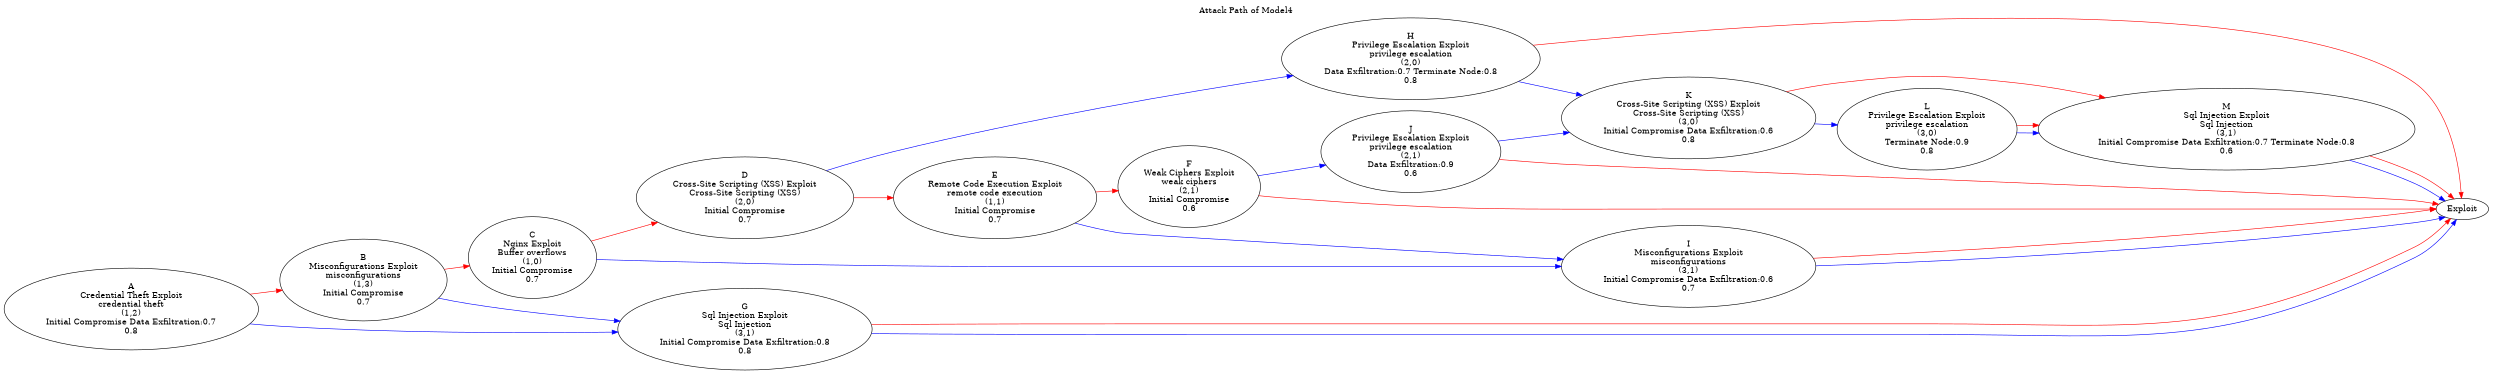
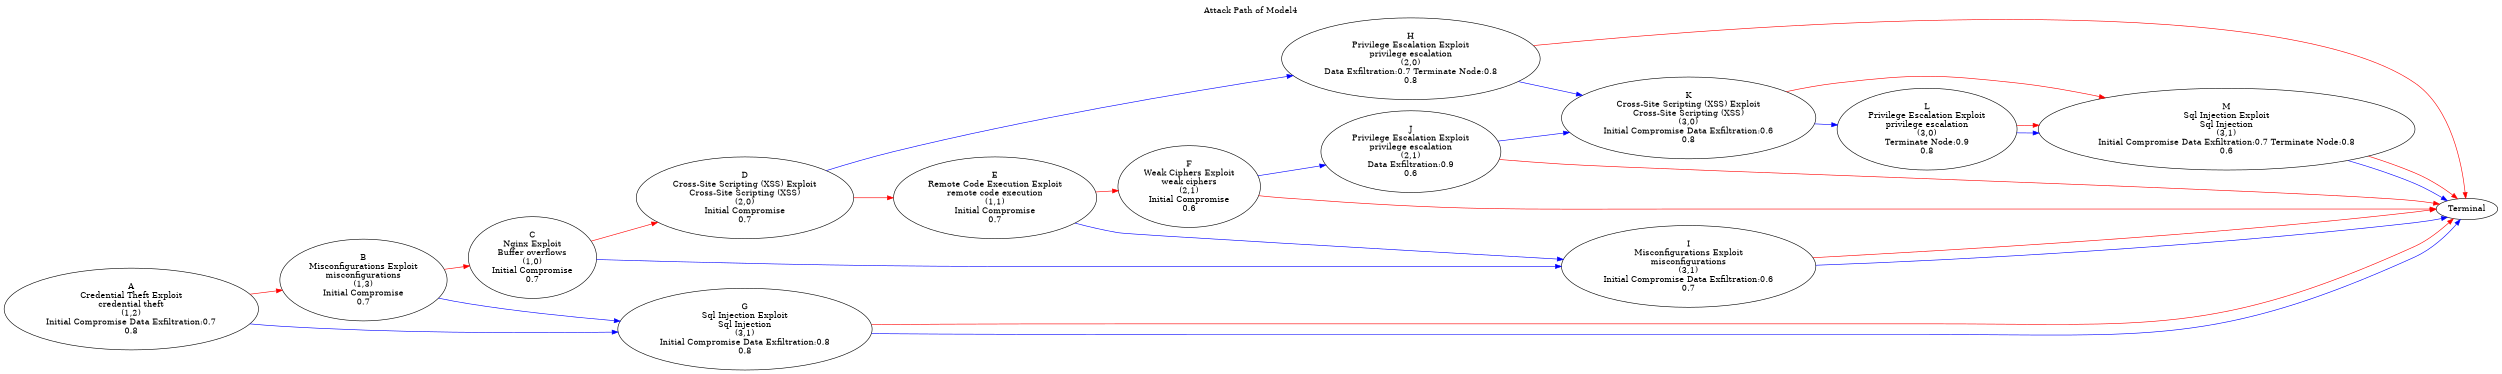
node "Exploit": label "Exploit" -> "Terminal"
